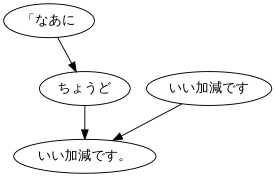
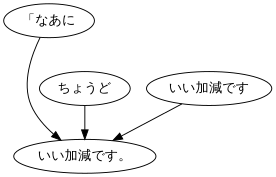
edge "「なあに" -> "ちょうど": now "「なあに" -> "いい加減です。"
